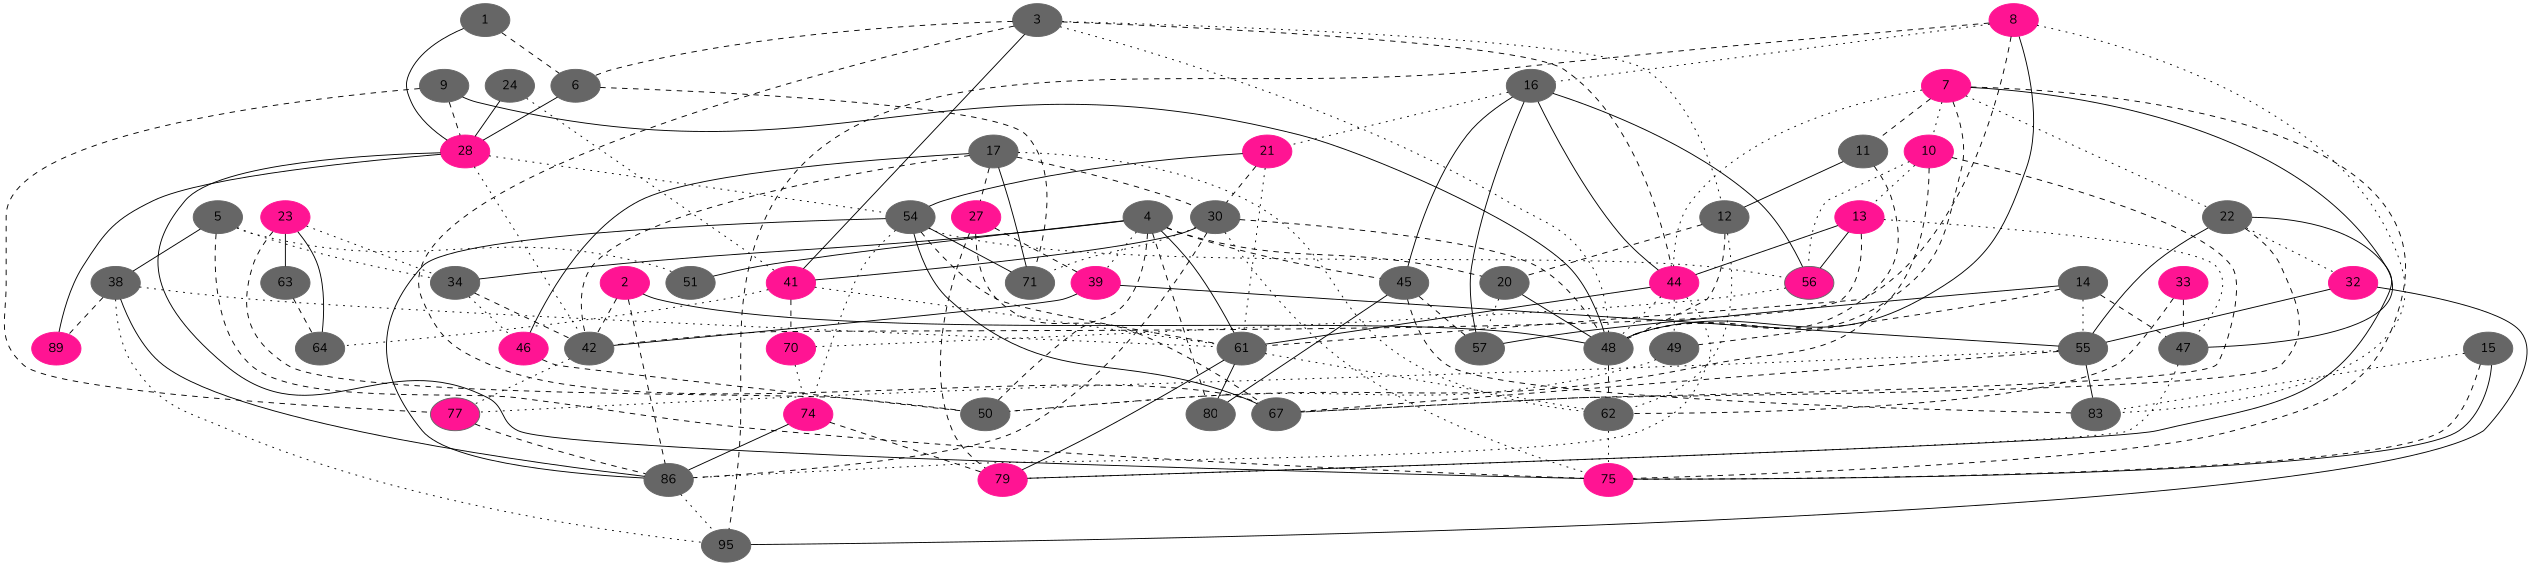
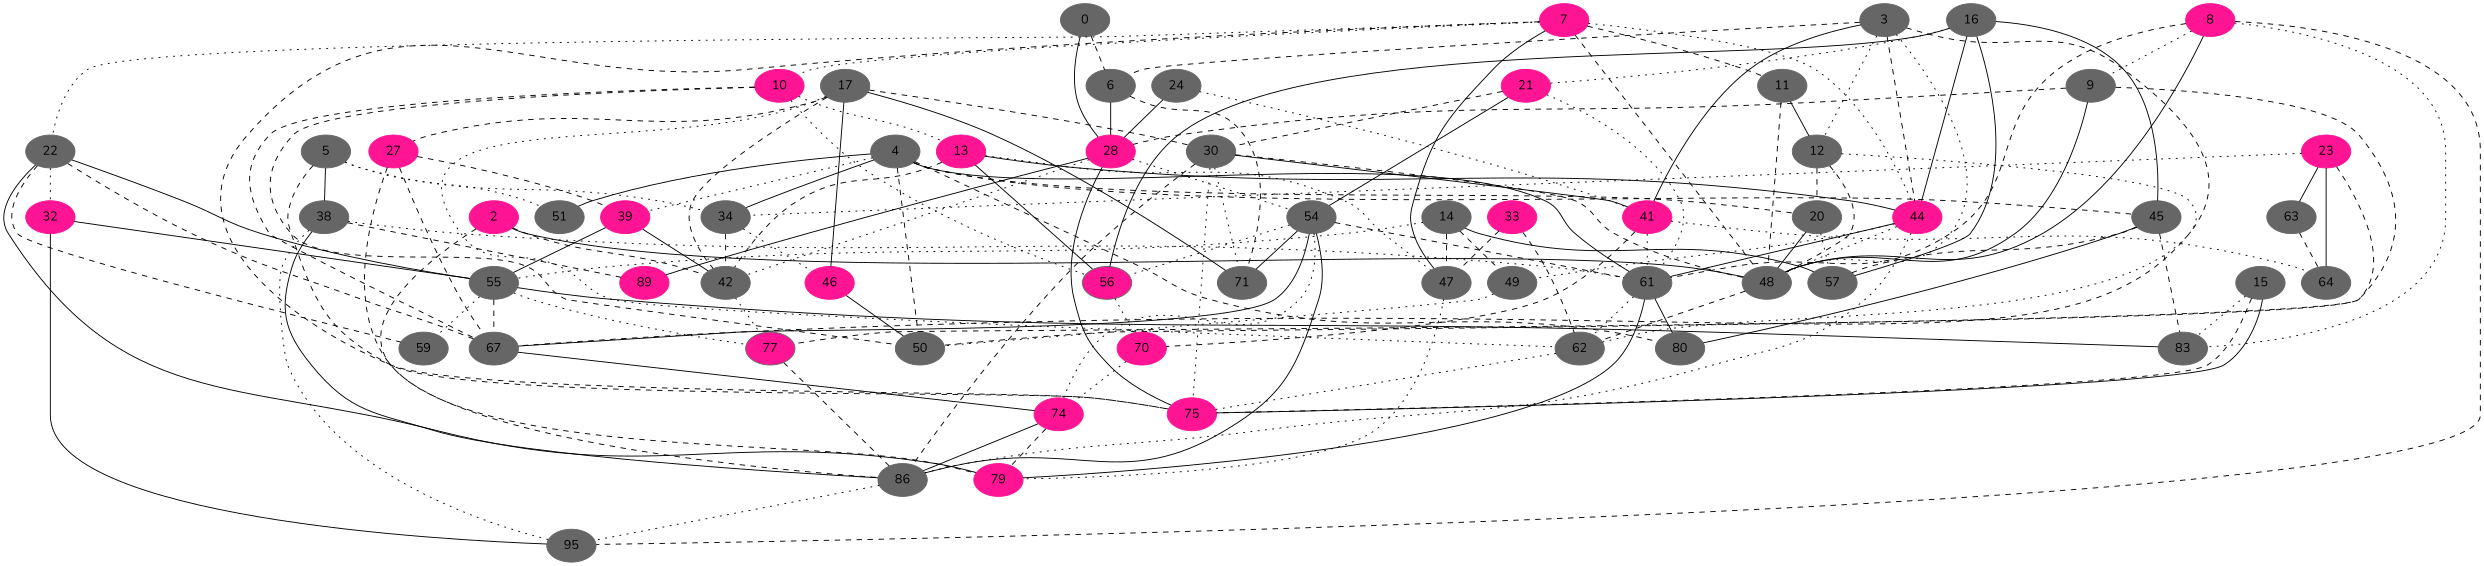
node "1": label "1" -> "0"
edge "8" -- "16": now "8" -- "9"
node "59": added
edge "67" -- "74": added
edge "46" -- "50": style dashed -> solid
